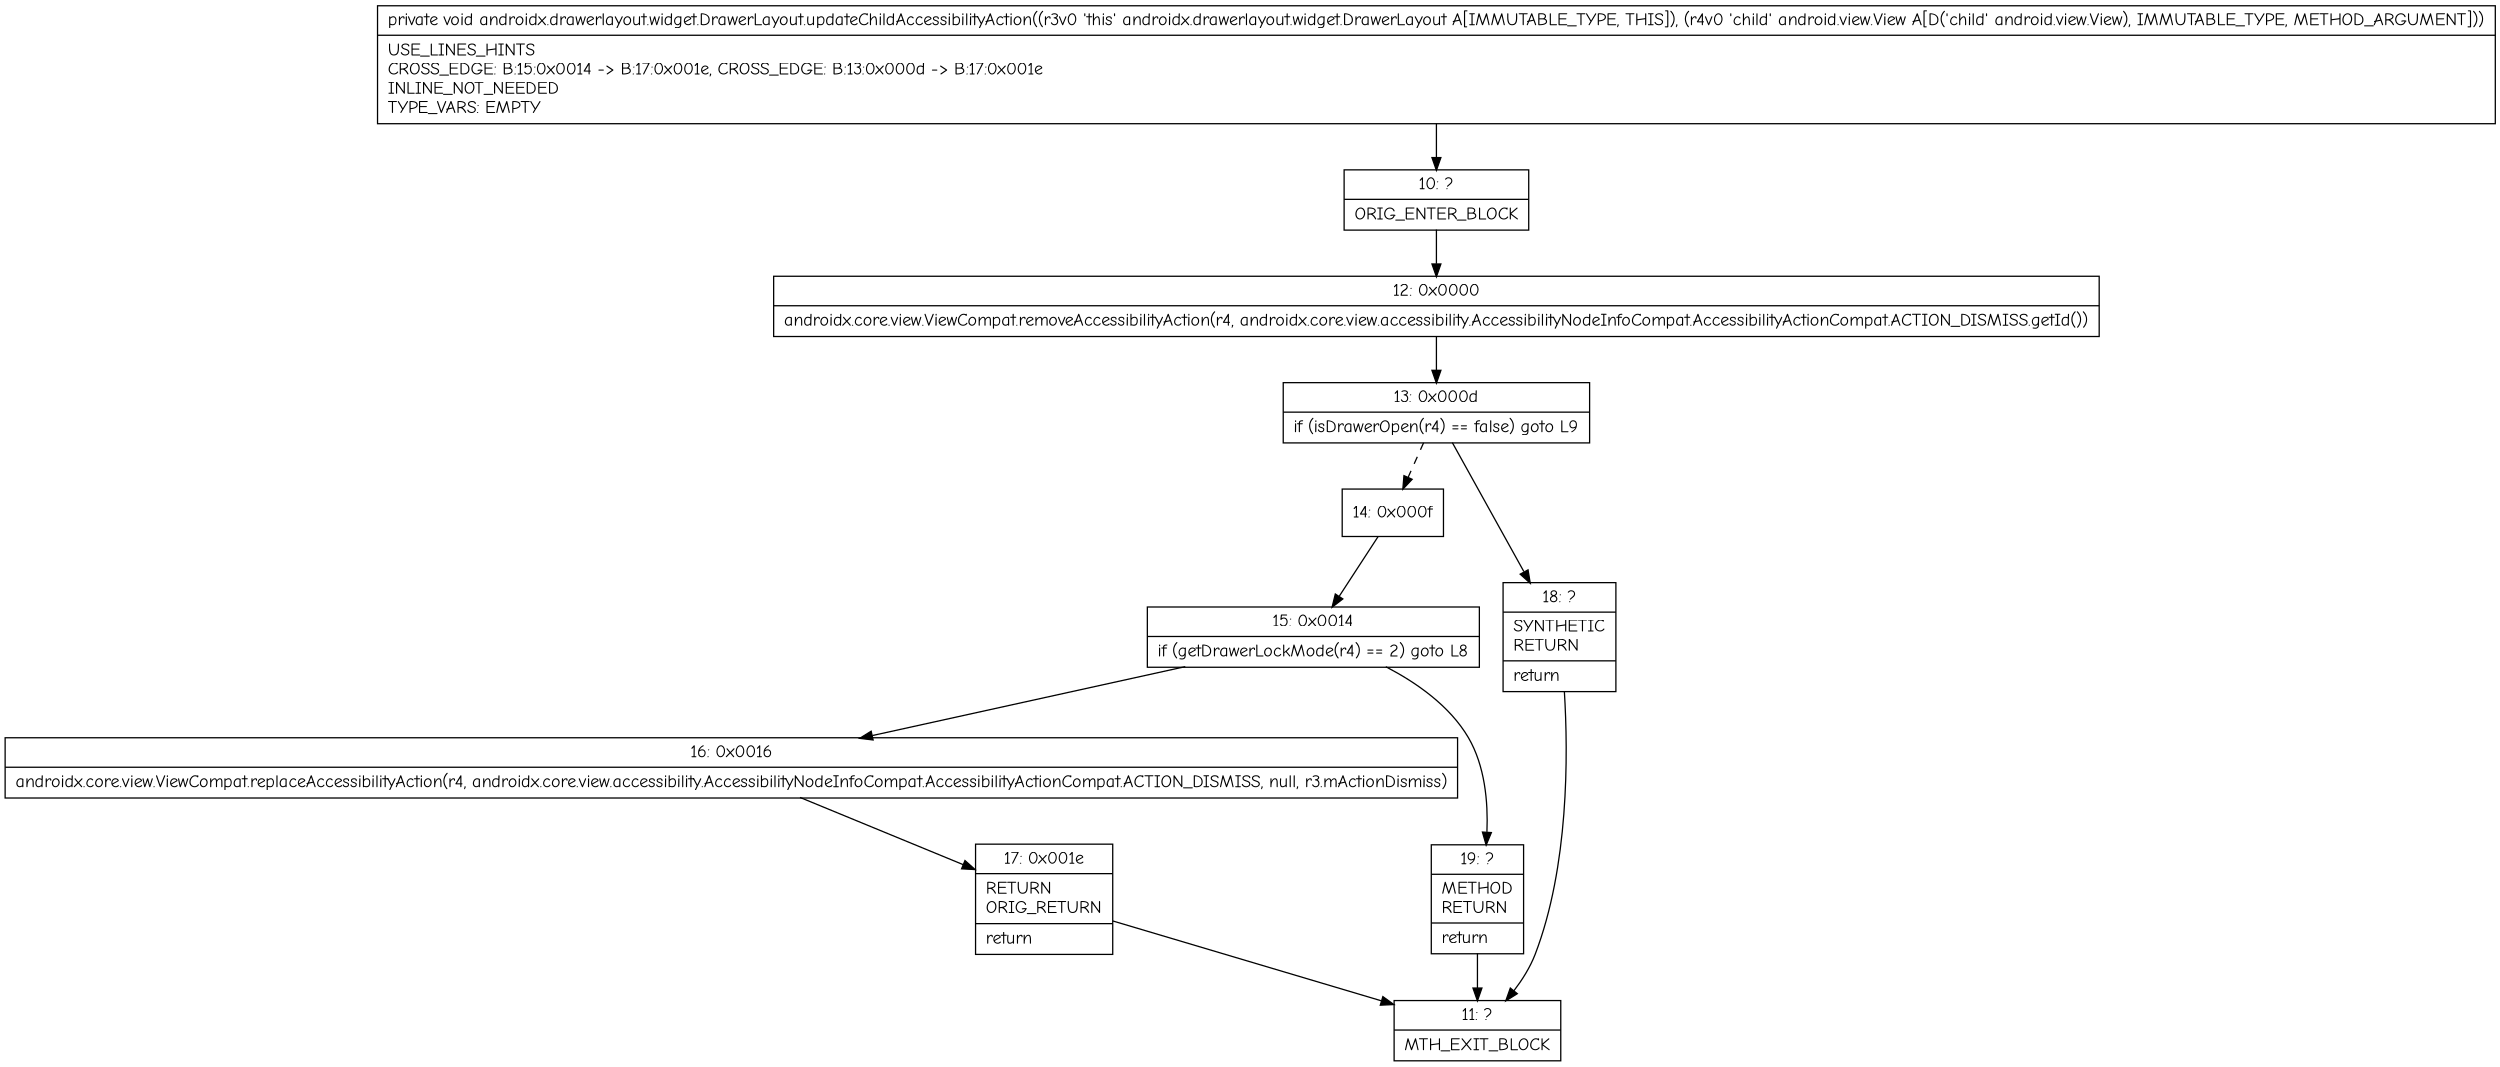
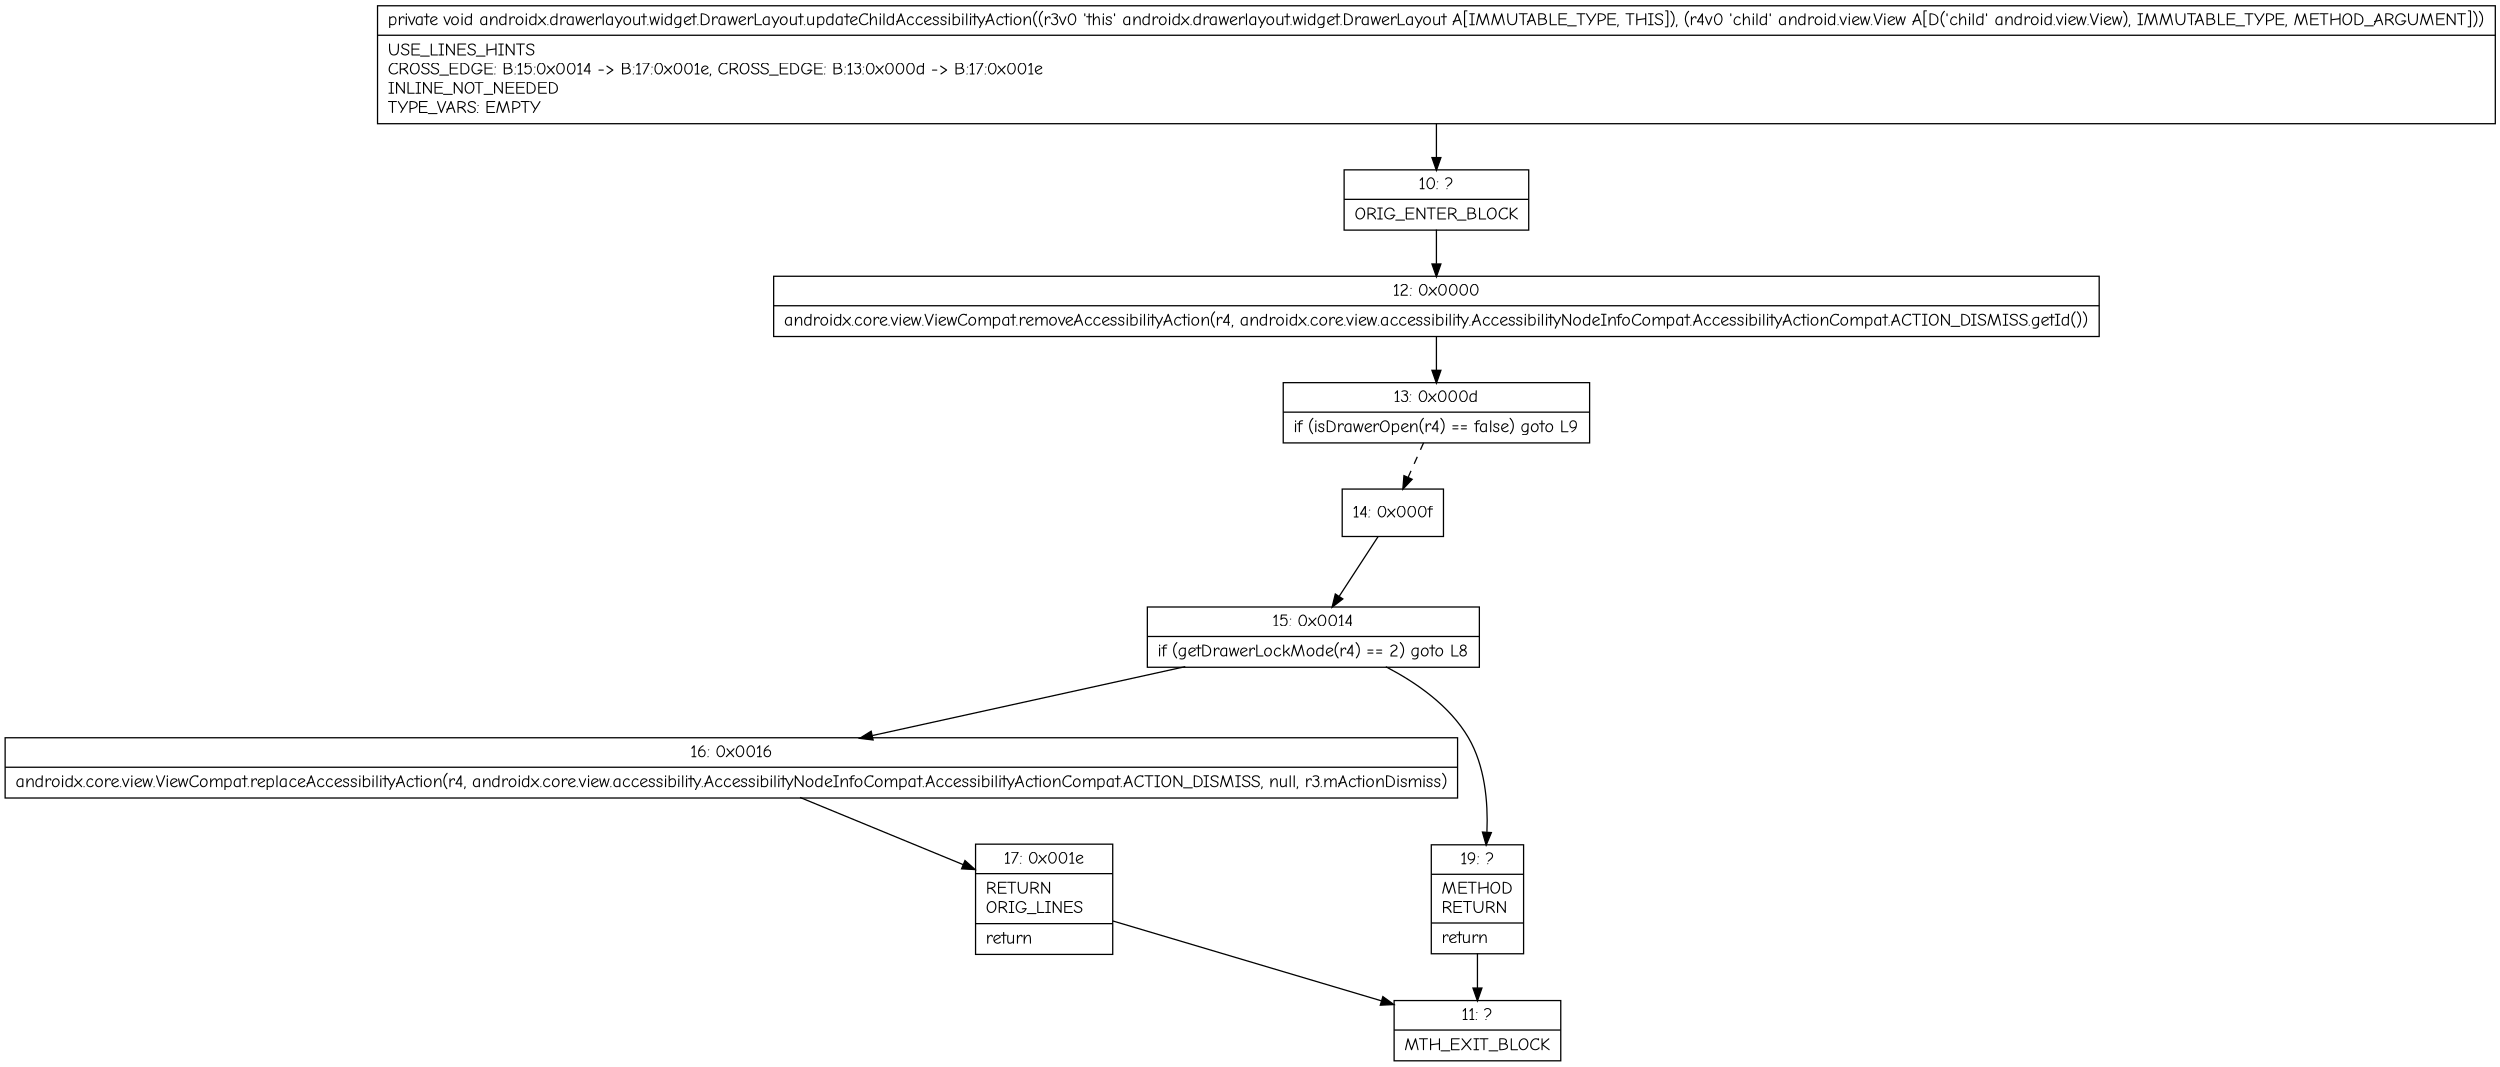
node "18: ?": removed
node "17: 0x001e": text "ORIG_RETURN" -> "ORIG_LINES"
